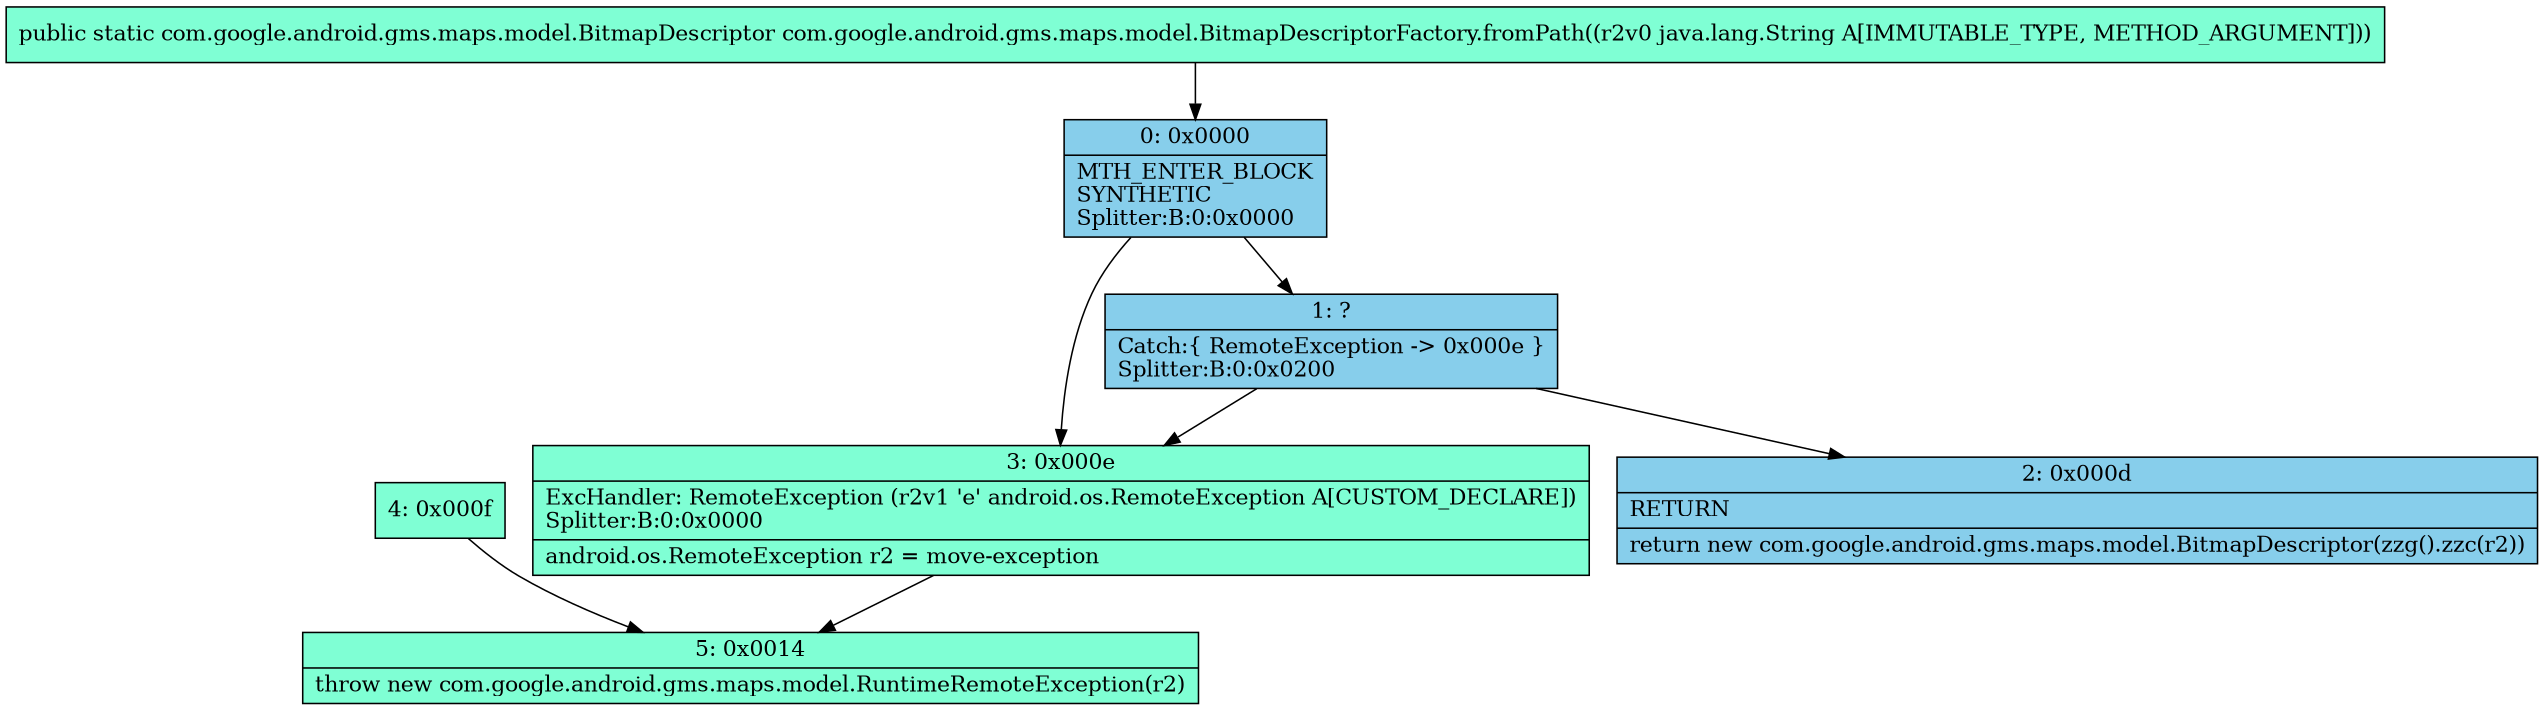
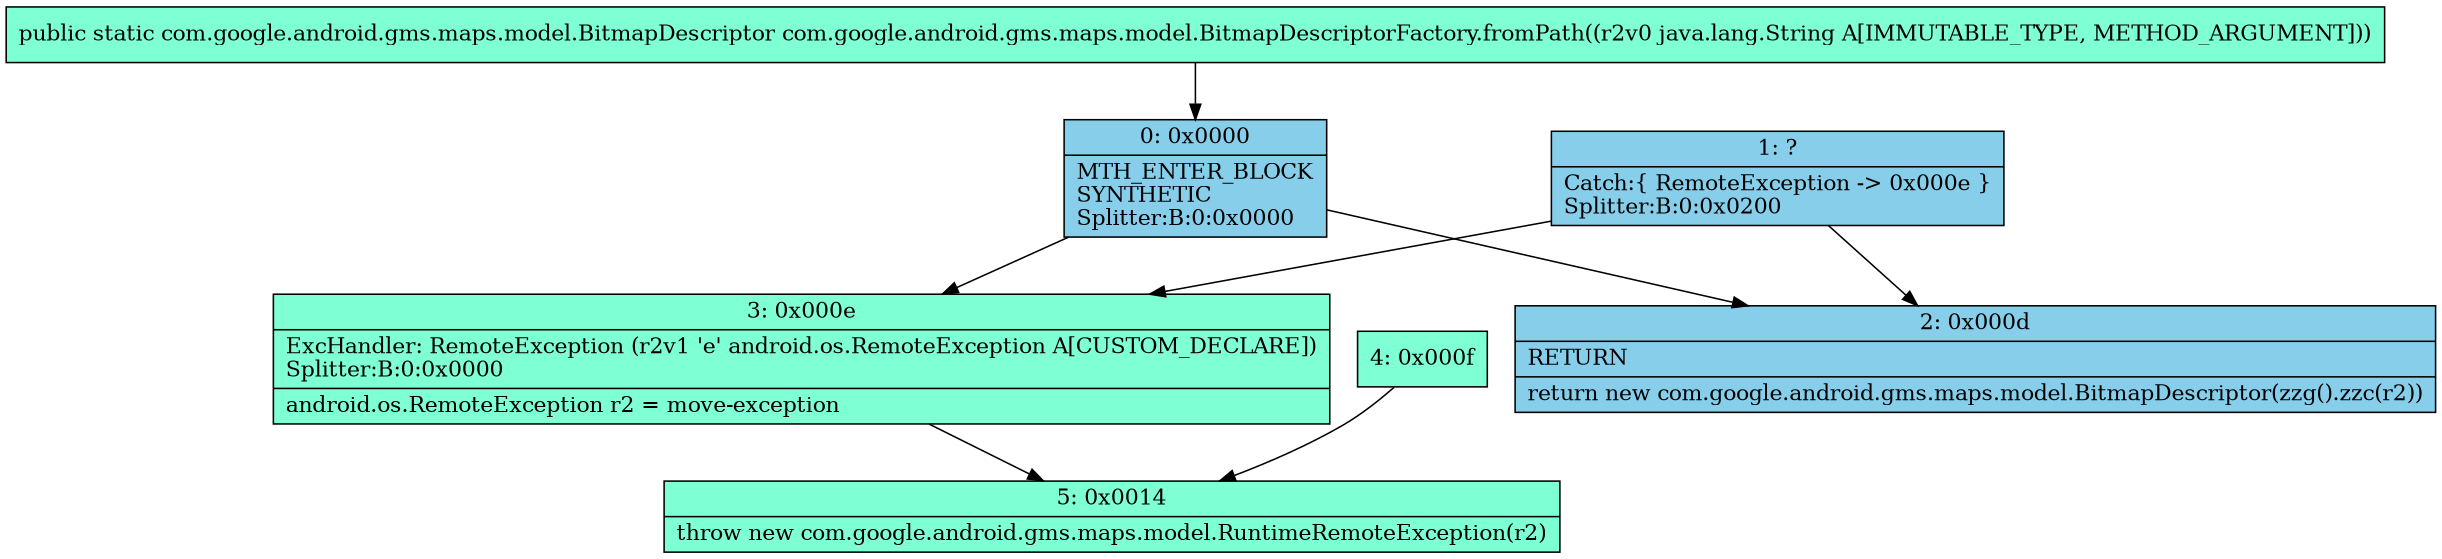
edge "0: 0x0000" -> "1: ?": now "0: 0x0000" -> "2: 0x000d"
